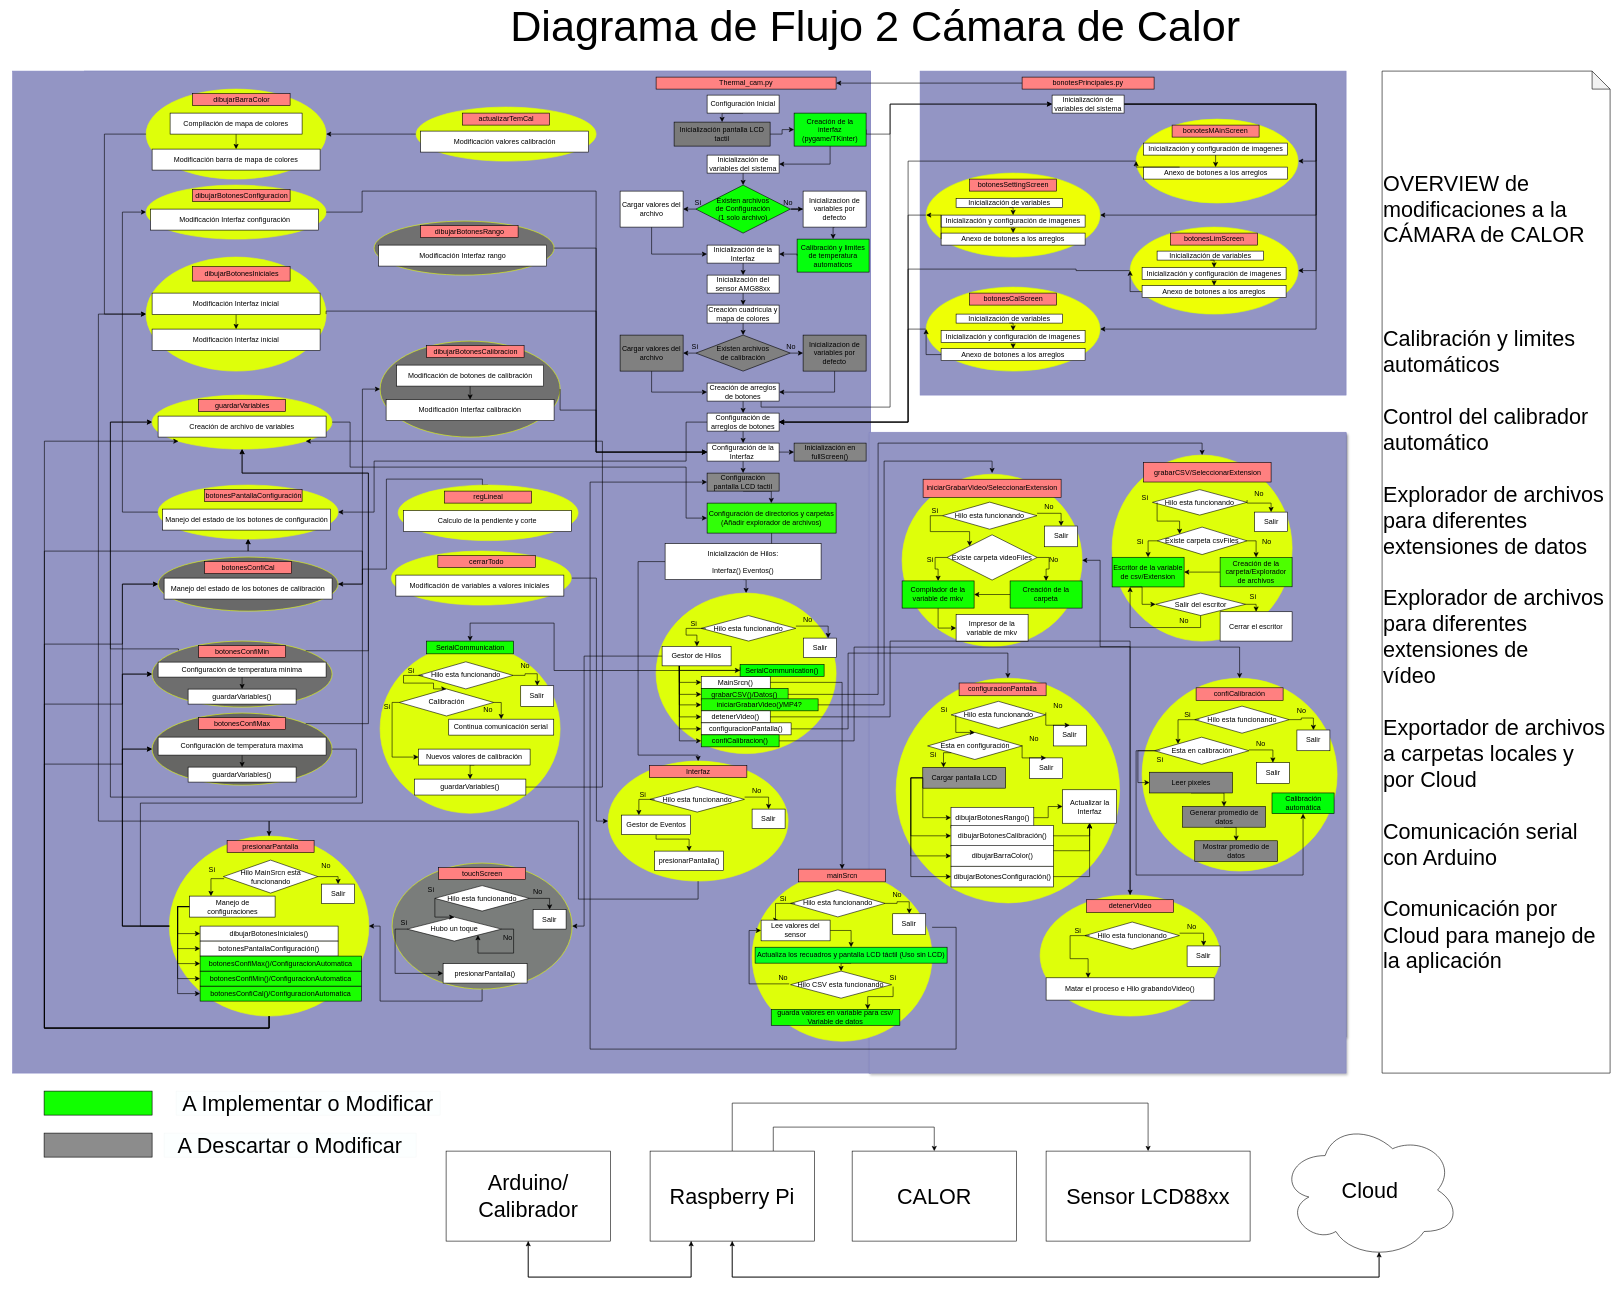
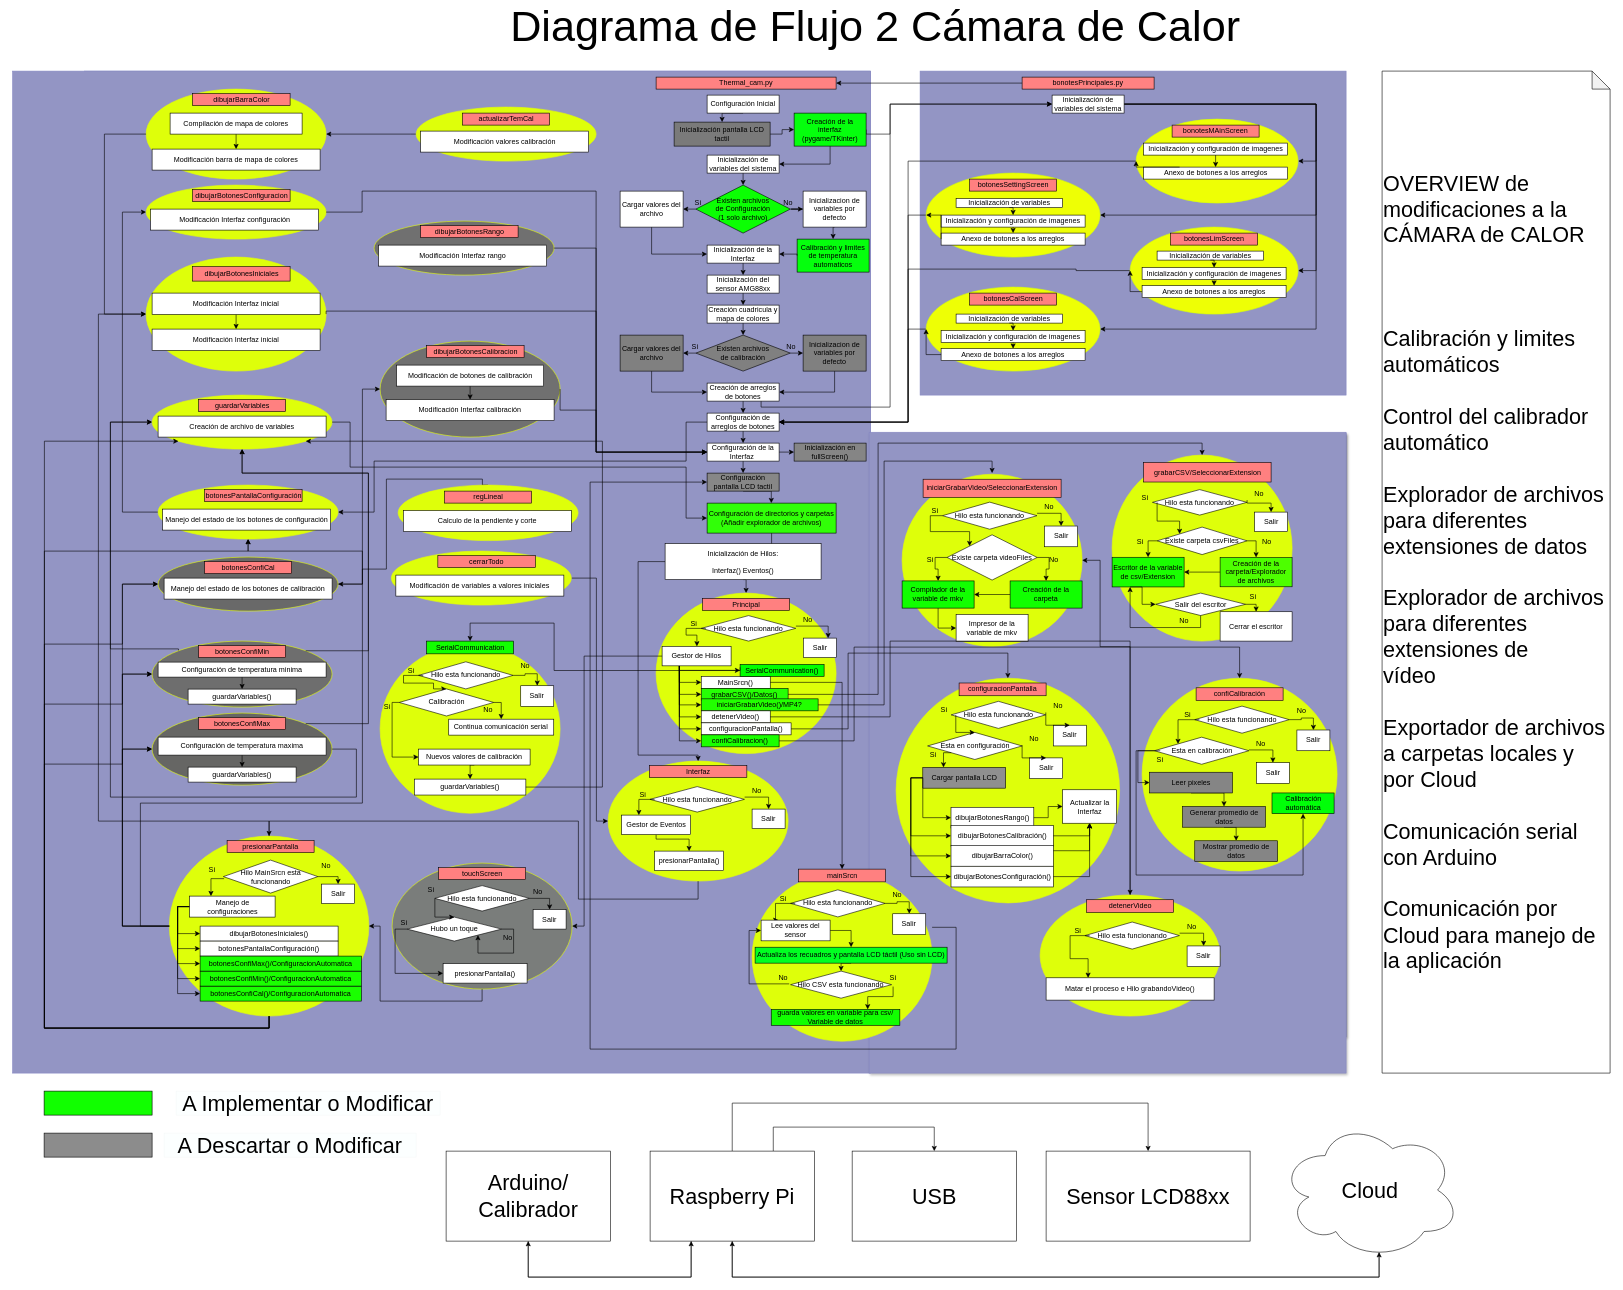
node "Principal": added
node "CALOR": label "CALOR" -> "USB"
